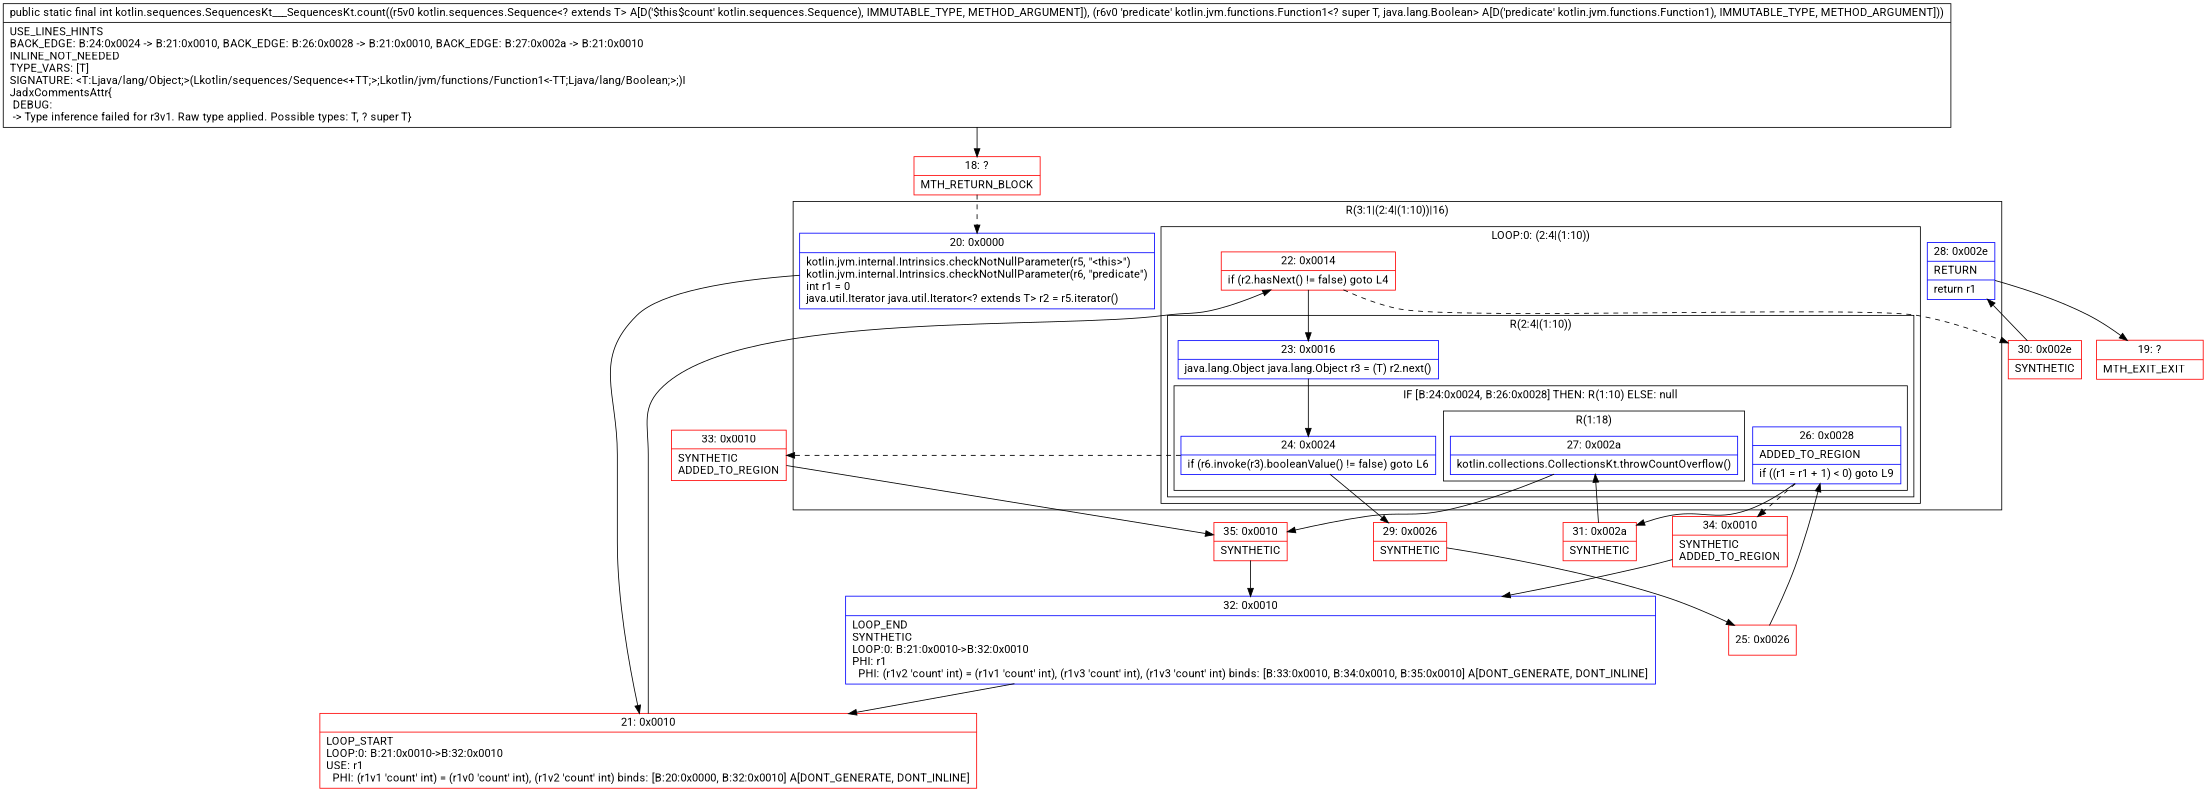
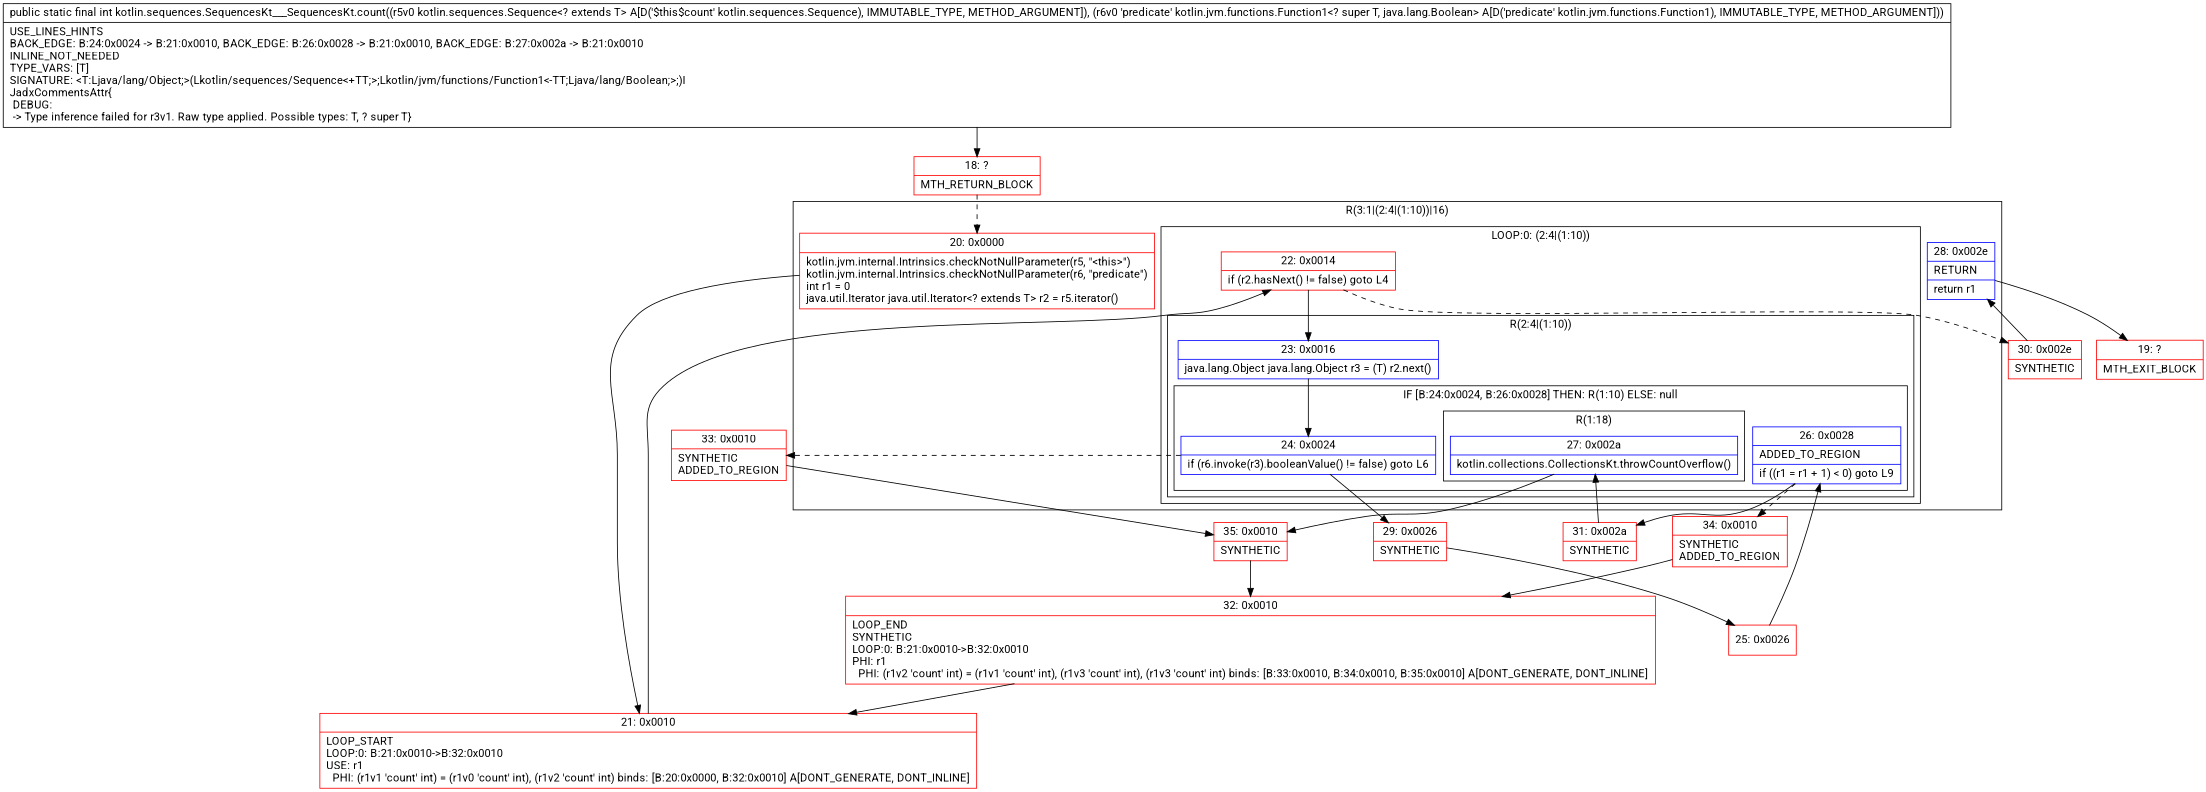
node "20: 0x0000": color blue -> red
node "19: ?": text "MTH_EXIT_EXIT" -> "MTH_EXIT_BLOCK"
node "32: 0x0010": color blue -> red
